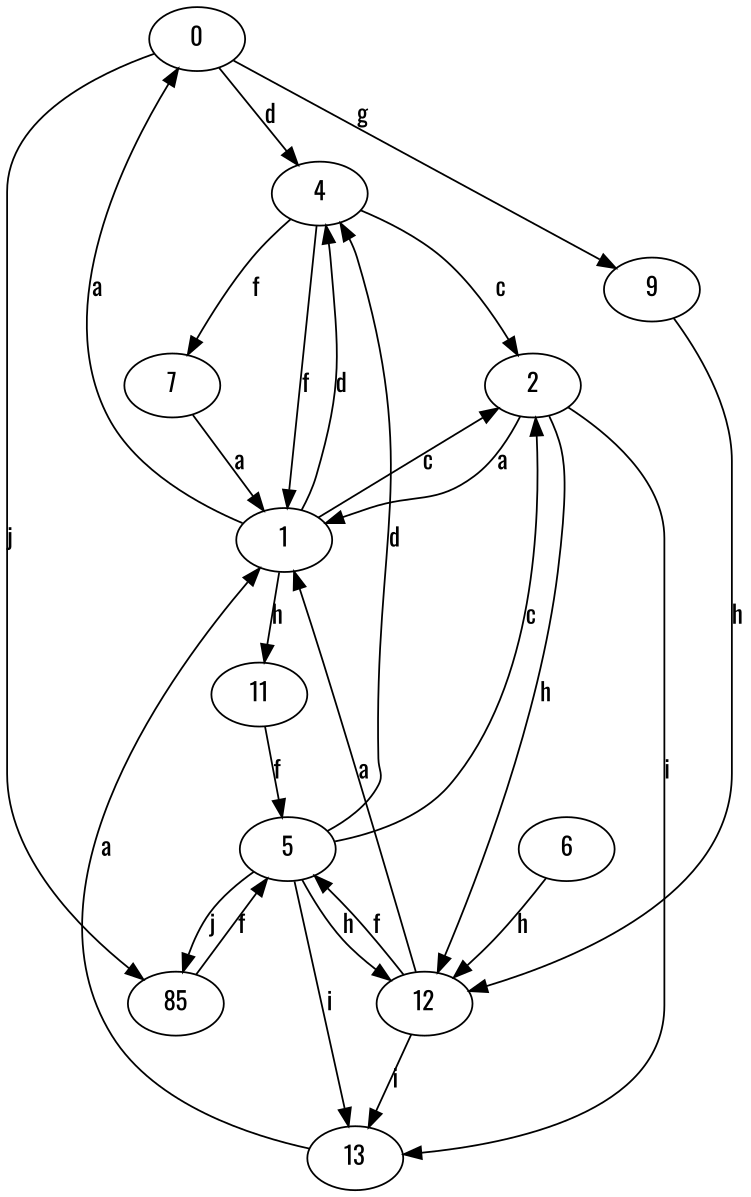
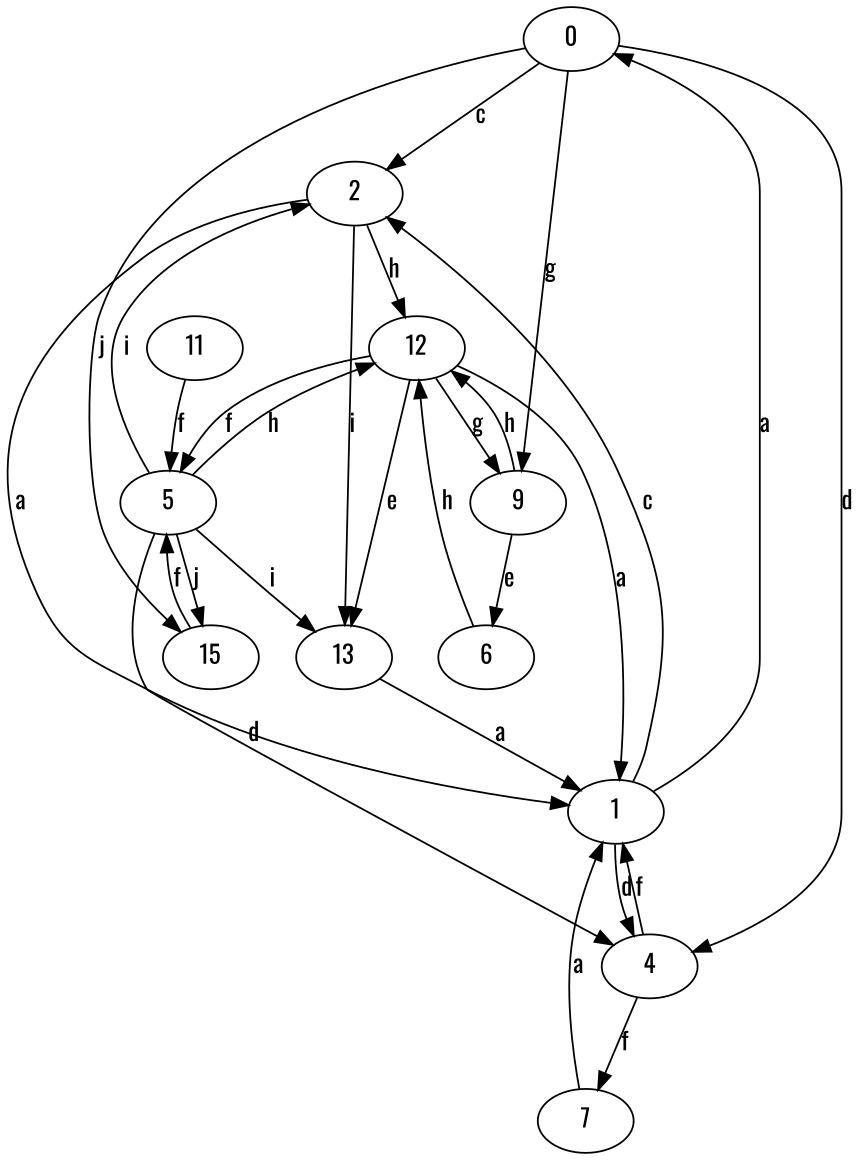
edge "4" -> "2": now "0" -> "2"
edge "12" -> "9": added, label "g"
edge "9" -> "6": added, label "e"
edge "1" -> "11": removed, label "h"
edge "5" -> "2": label "c" -> "i"
node "85": label "85" -> "15"
edge "12" -> "13": label "i" -> "e"
